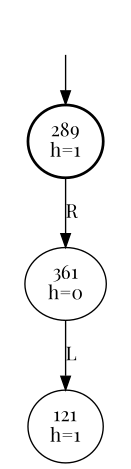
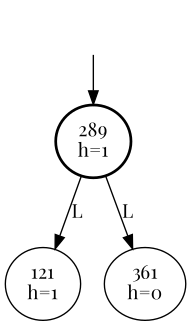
edge "289 h=1" -> "361 h=0": label "R" -> "L"
edge "361 h=0" -> "121 h=1": now "289 h=1" -> "121 h=1"
